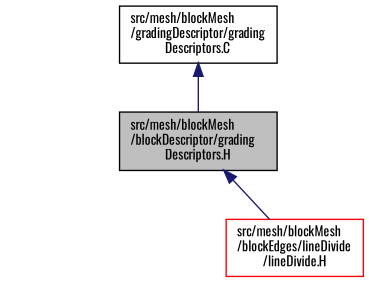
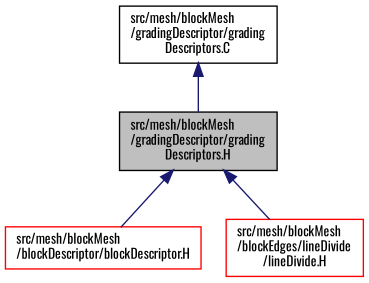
node "src/mesh/blockMesh /blockDescriptor/grading Descriptors.H": label "src/mesh/blockMesh /blockDescriptor/grading Descriptors.H" -> "src/mesh/blockMesh /gradingDescriptor/grading Descriptors.H"
node "src/mesh/blockMesh /blockDescriptor/blockDescriptor.H": added
